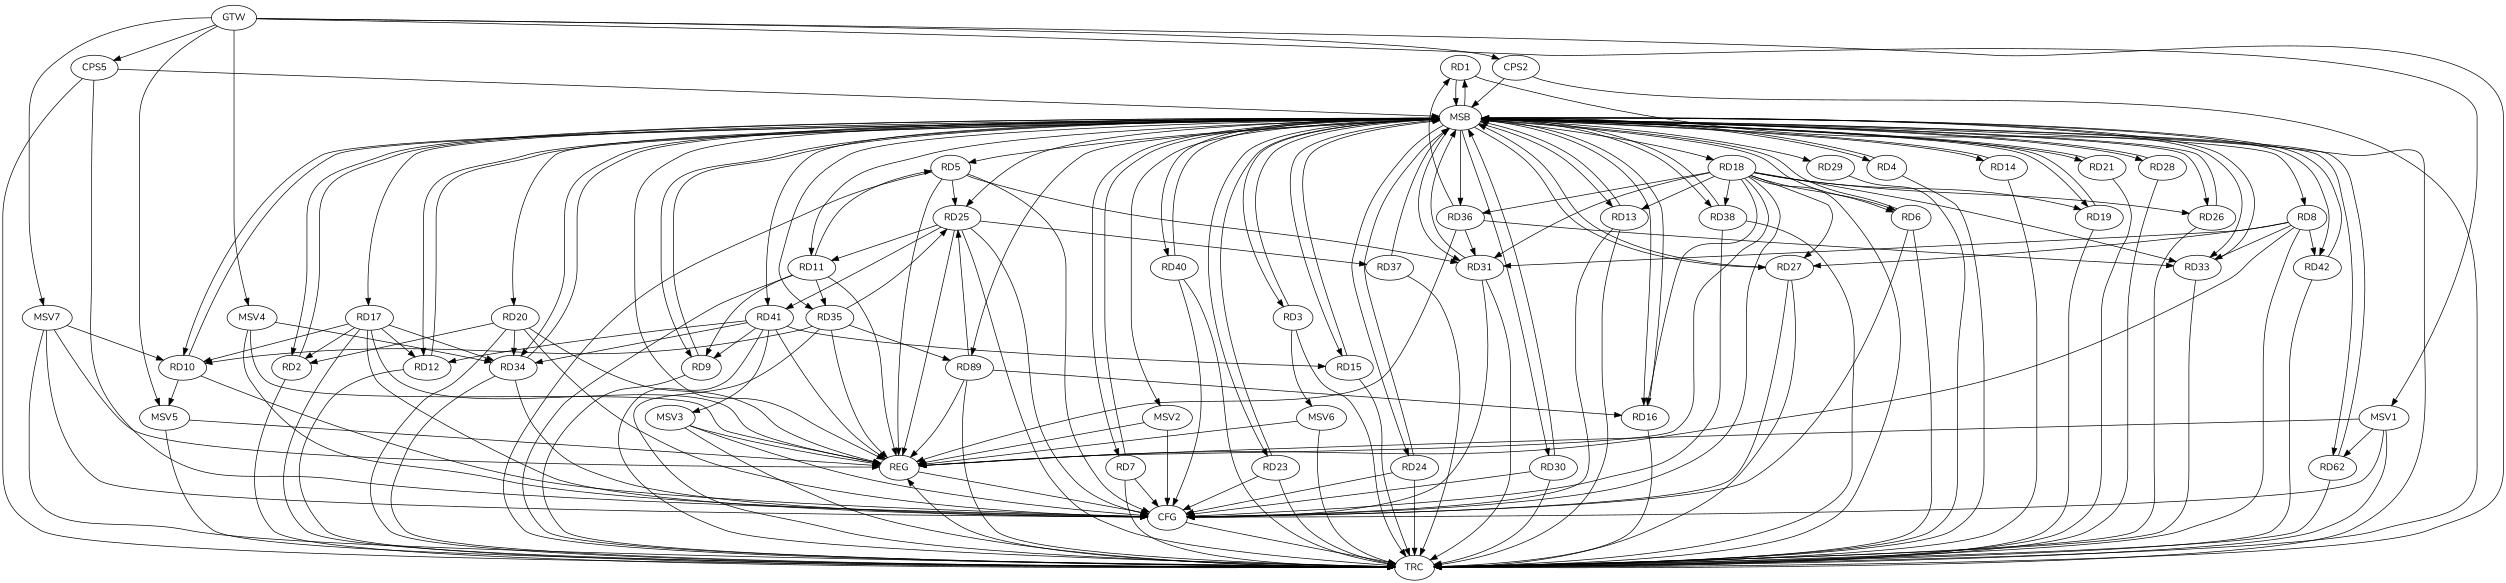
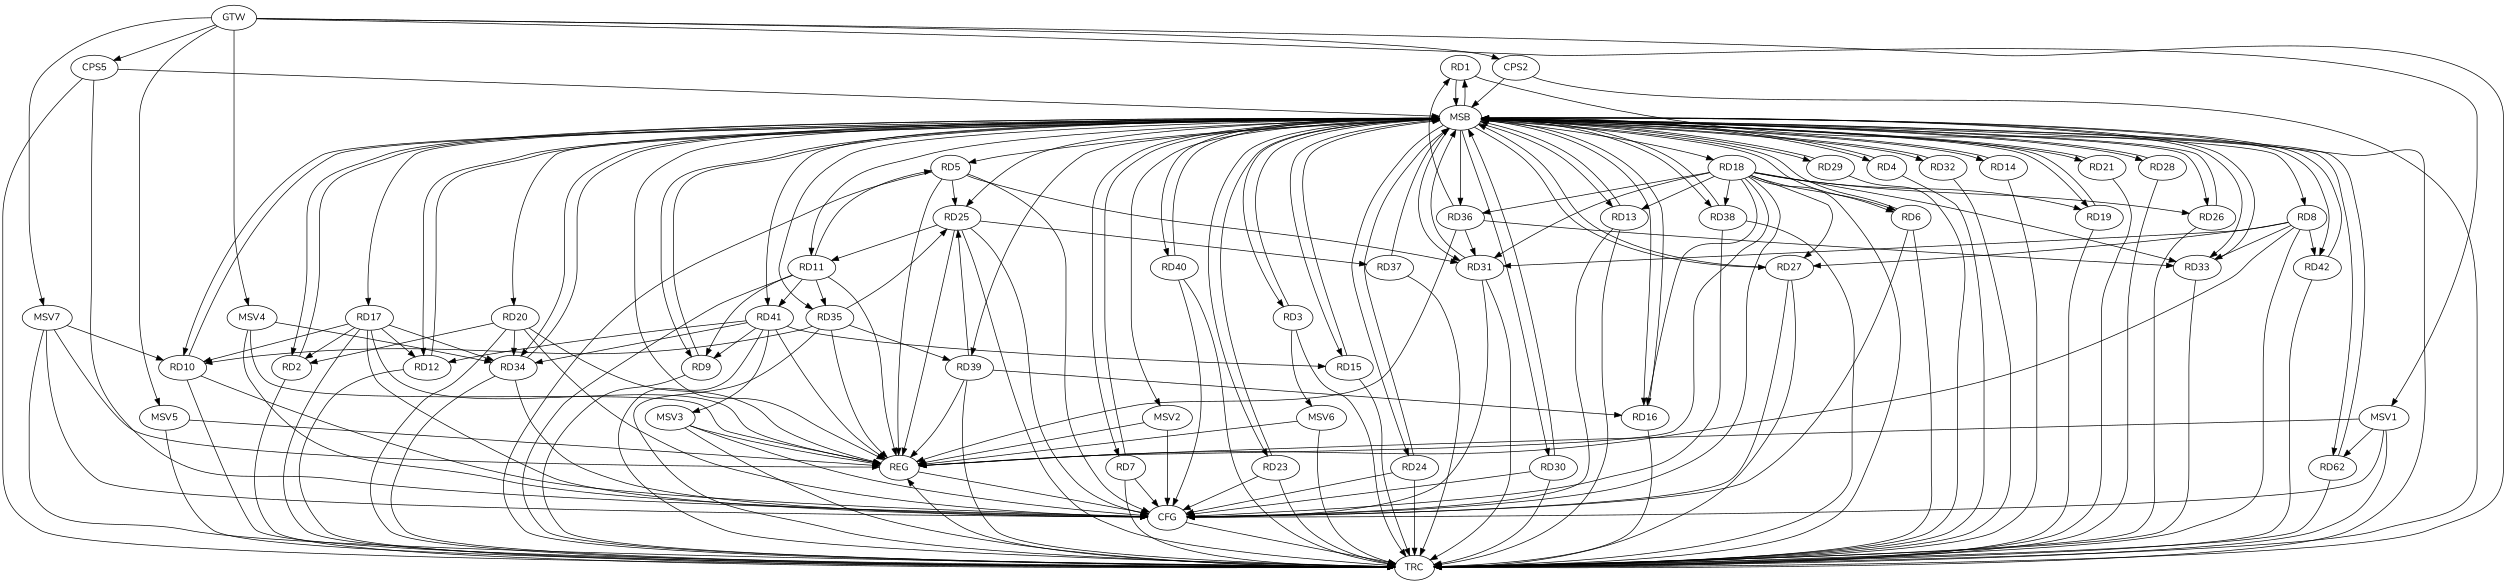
edge "RD29" -> "MSB": added
node "RD32": added
edge "RD25" -> "RD41": now "RD11" -> "RD41"
node "RD89": label "RD89" -> "RD39"
edge "RD10" -> "MSV5": now "RD10" -> "TRC"
